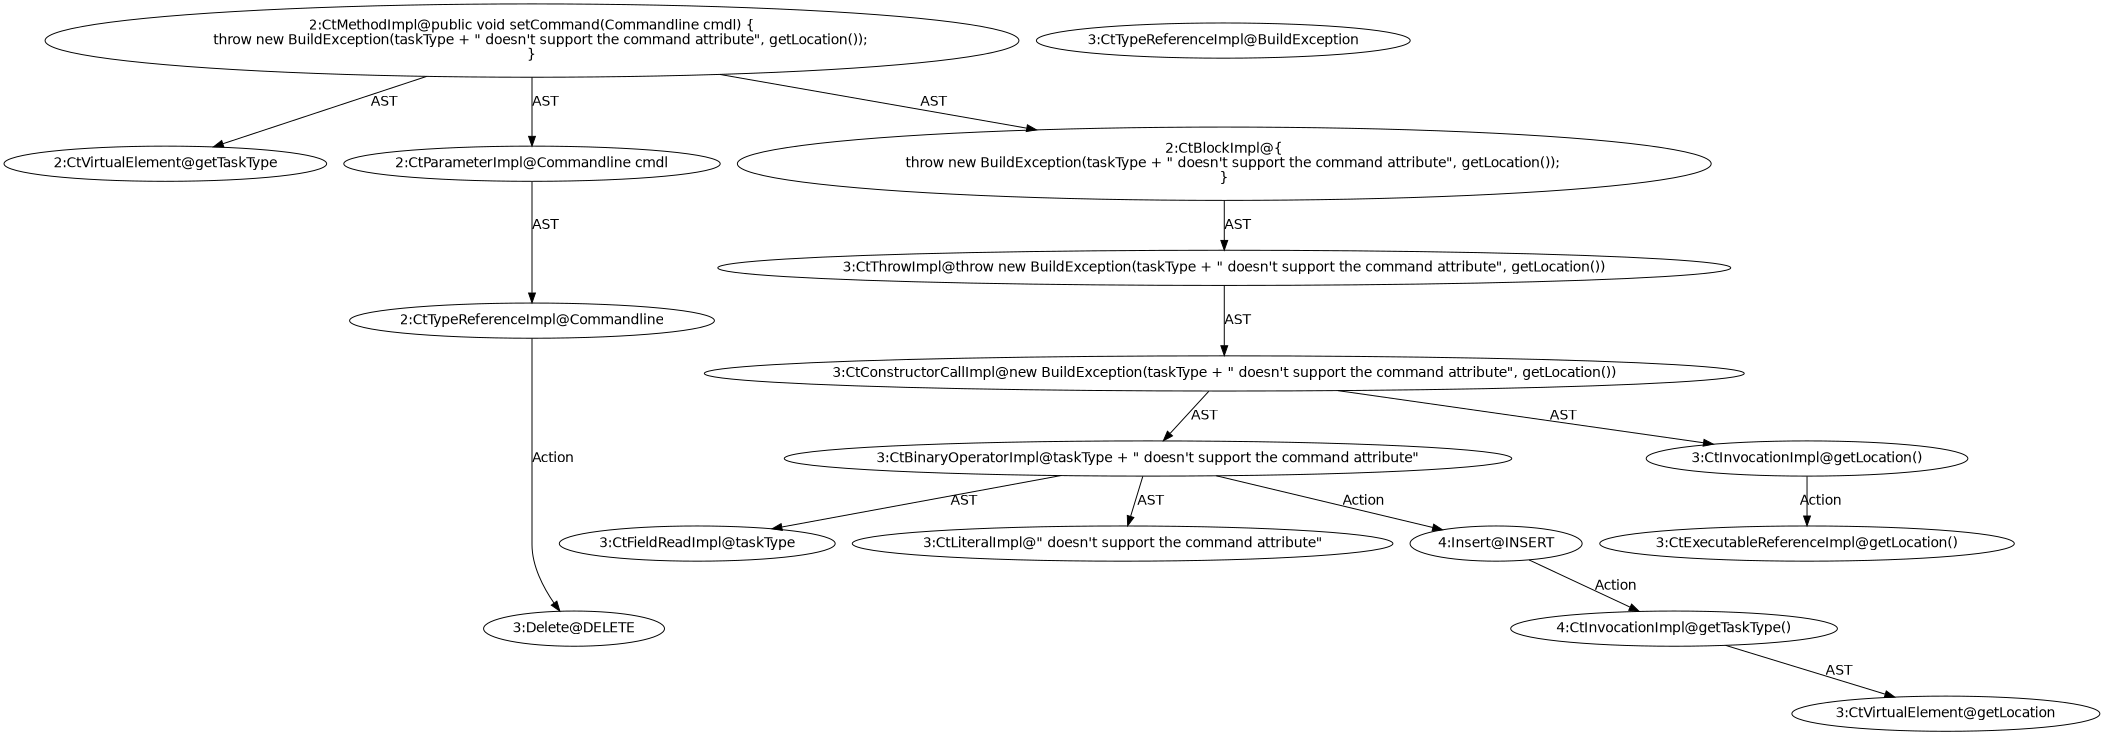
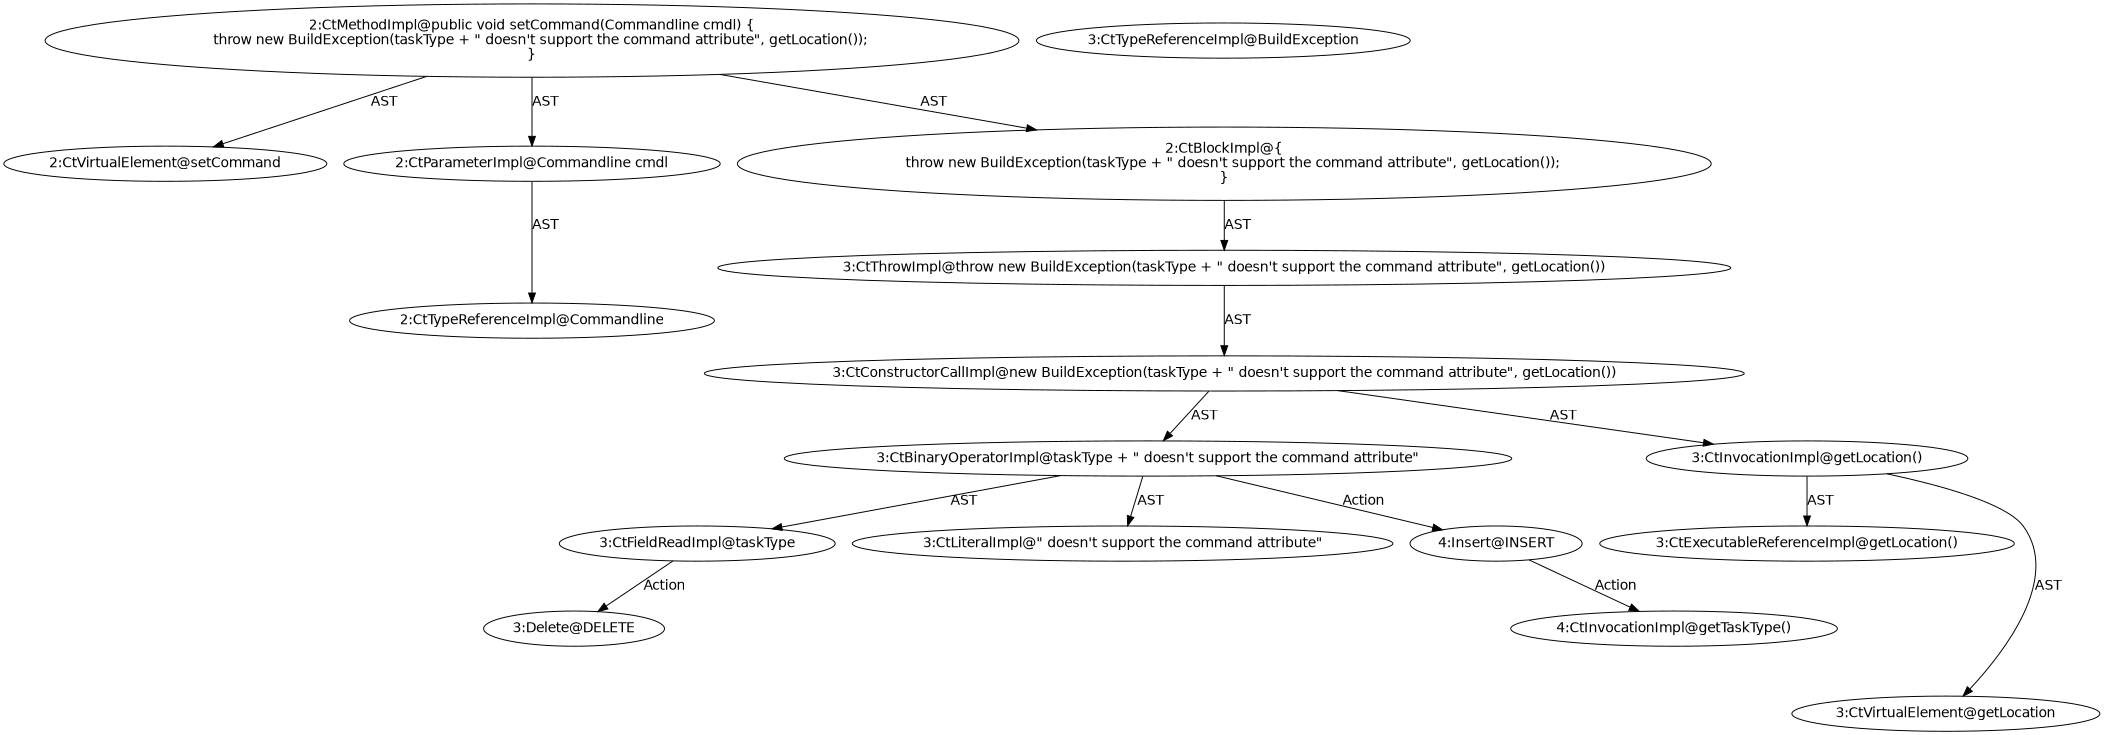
node "2:CtVirtualElement@getTaskType": label "2:CtVirtualElement@getTaskType" -> "2:CtVirtualElement@setCommand"
edge "2:CtTypeReferenceImpl@Commandline" -> "3:Delete@DELETE": now "3:CtFieldReadImpl@taskType" -> "3:Delete@DELETE"
edge "3:CtInvocationImpl@getLocation()" -> "3:CtExecutableReferenceImpl@getLocation()": label "Action" -> "AST"
edge "4:CtInvocationImpl@getTaskType()" -> "3:CtVirtualElement@getLocation": now "3:CtInvocationImpl@getLocation()" -> "3:CtVirtualElement@getLocation"
